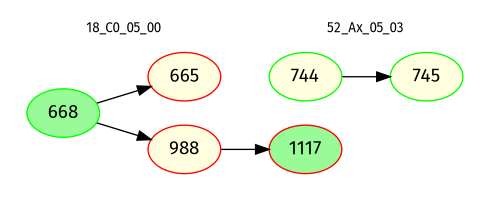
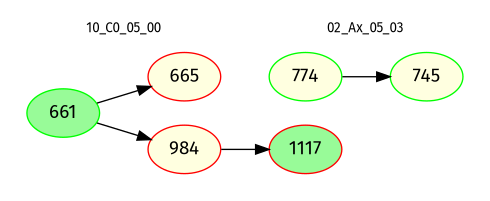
cluster "18_C0_05_00": label "18_C0_05_00" -> "10_C0_05_00"
cluster "52_Ax_05_03": label "52_Ax_05_03" -> "02_Ax_05_03"
node "744": label "744" -> "774"
node "668": label "668" -> "661"
node "988": label "988" -> "984"
